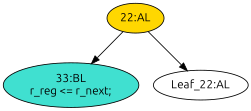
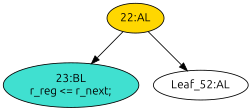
node "33:BL r_reg <= r_next;": label "33:BL r_reg <= r_next;" -> "23:BL r_reg <= r_next;"
node "Leaf_22:AL": label "Leaf_22:AL" -> "Leaf_52:AL"
